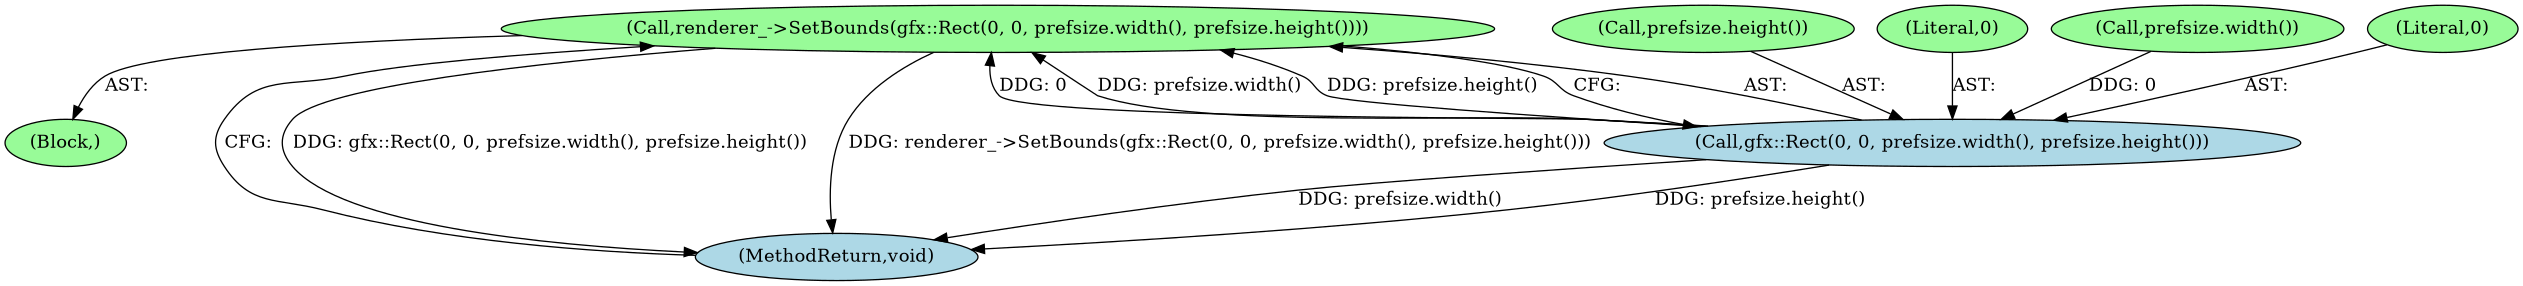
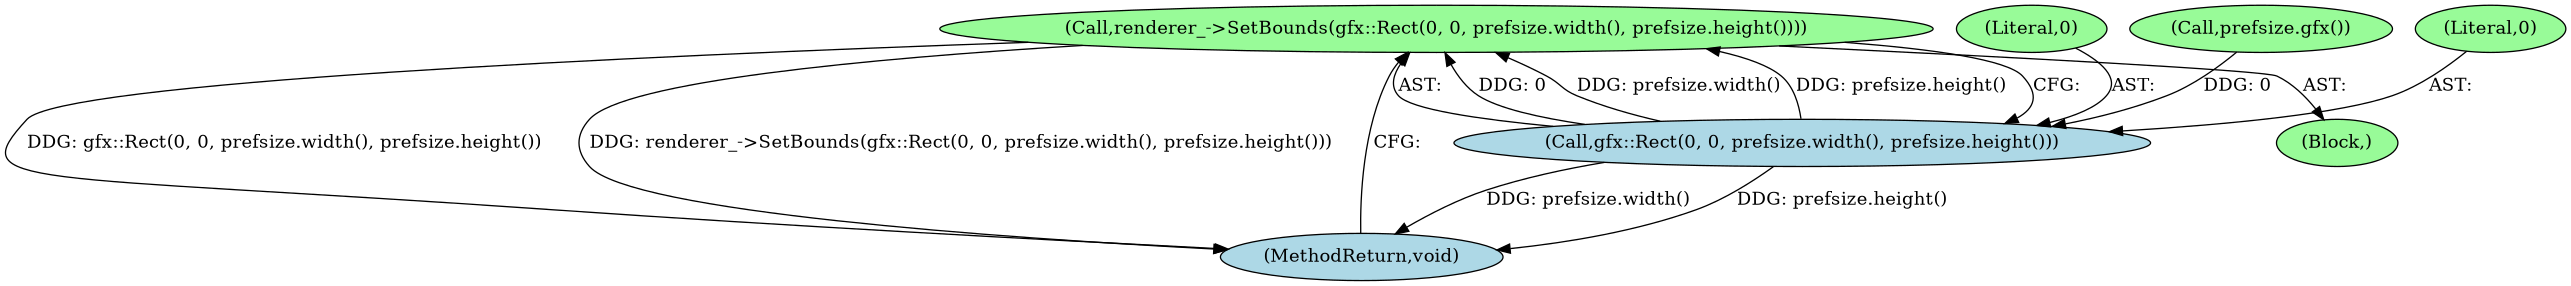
node "(Call,prefsize.height())": removed
node "(Call,prefsize.width())": label "(Call,prefsize.width())" -> "(Call,prefsize.gfx())"
